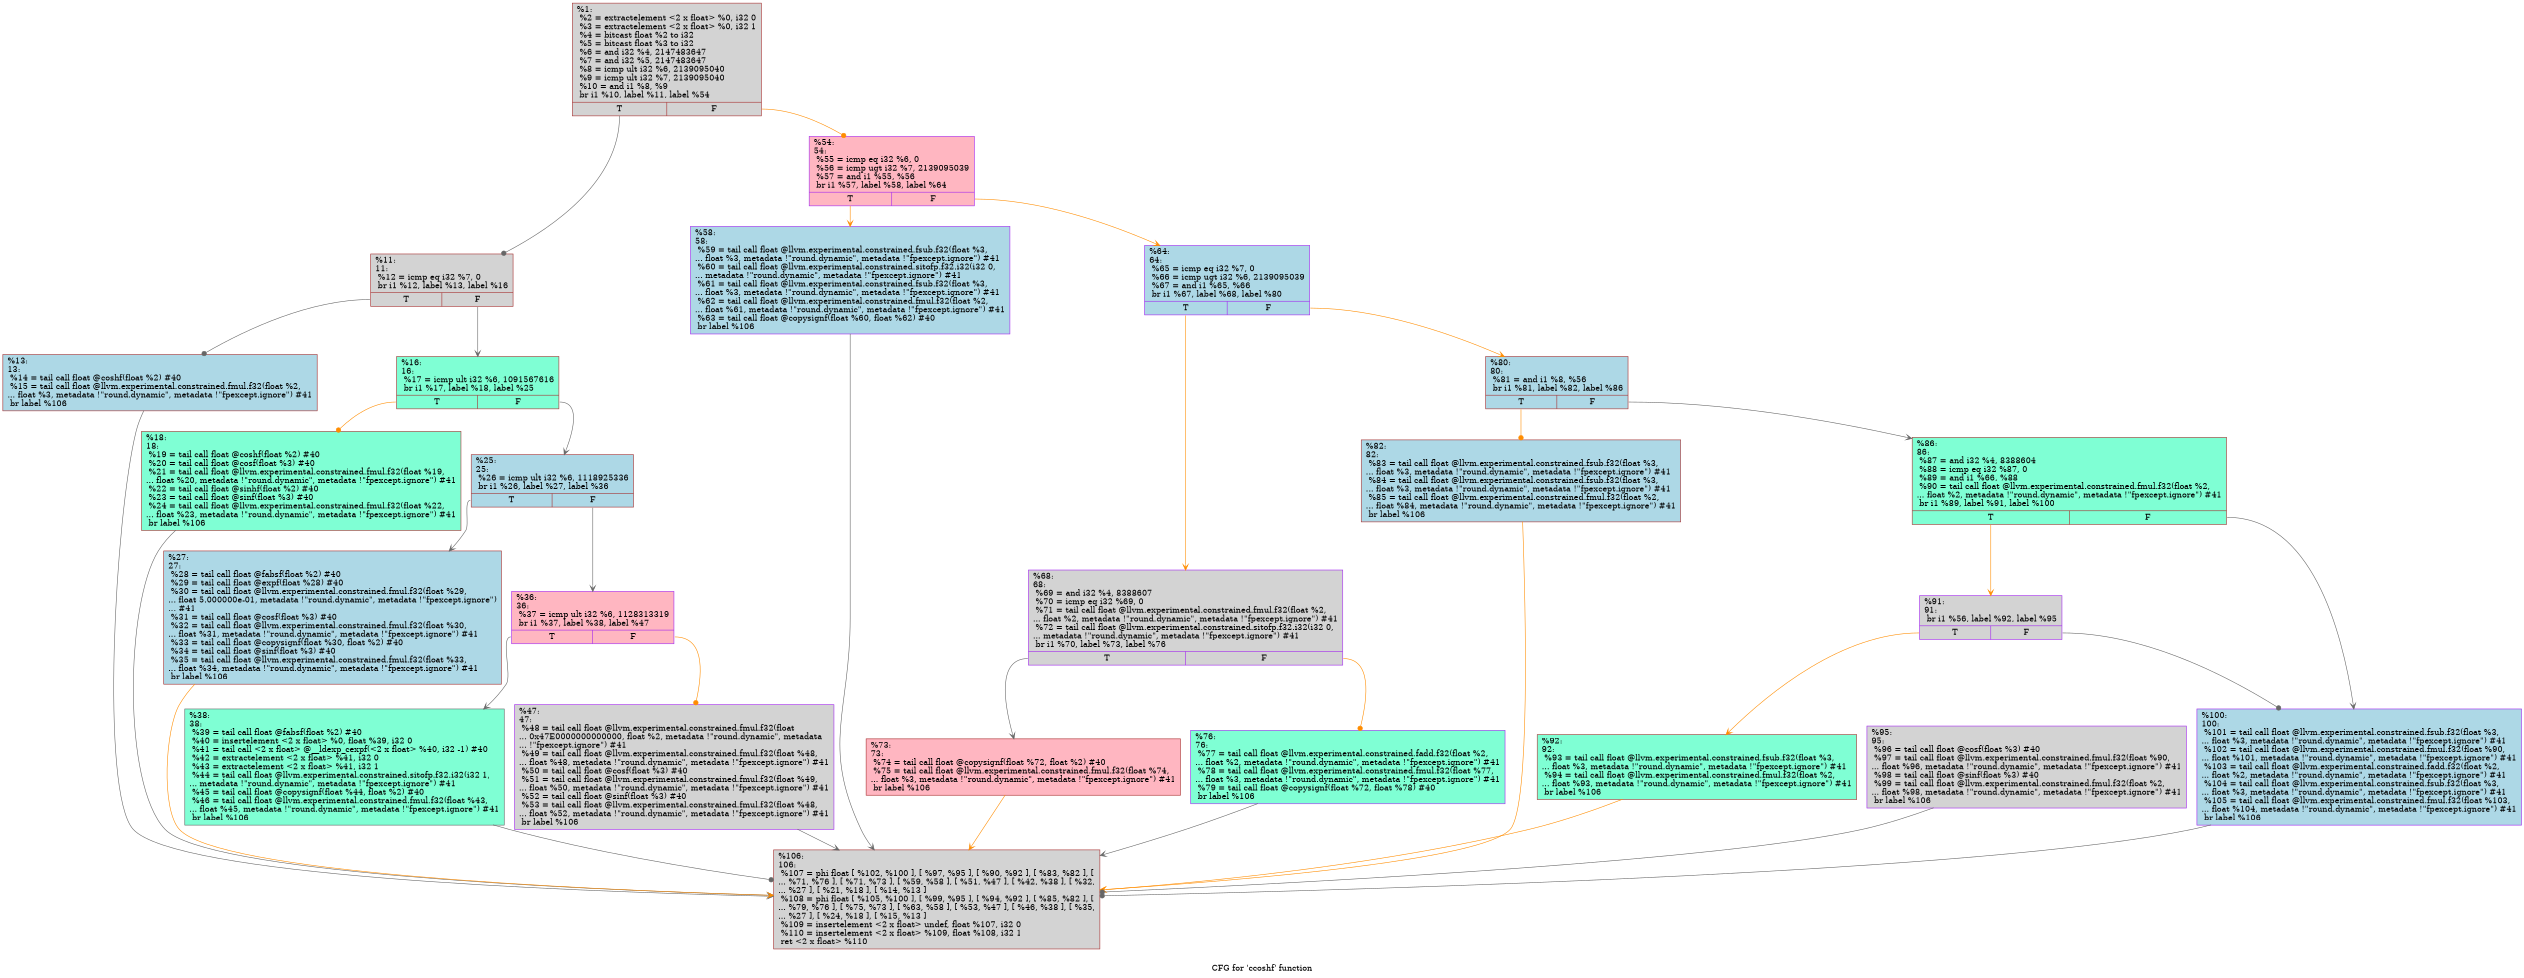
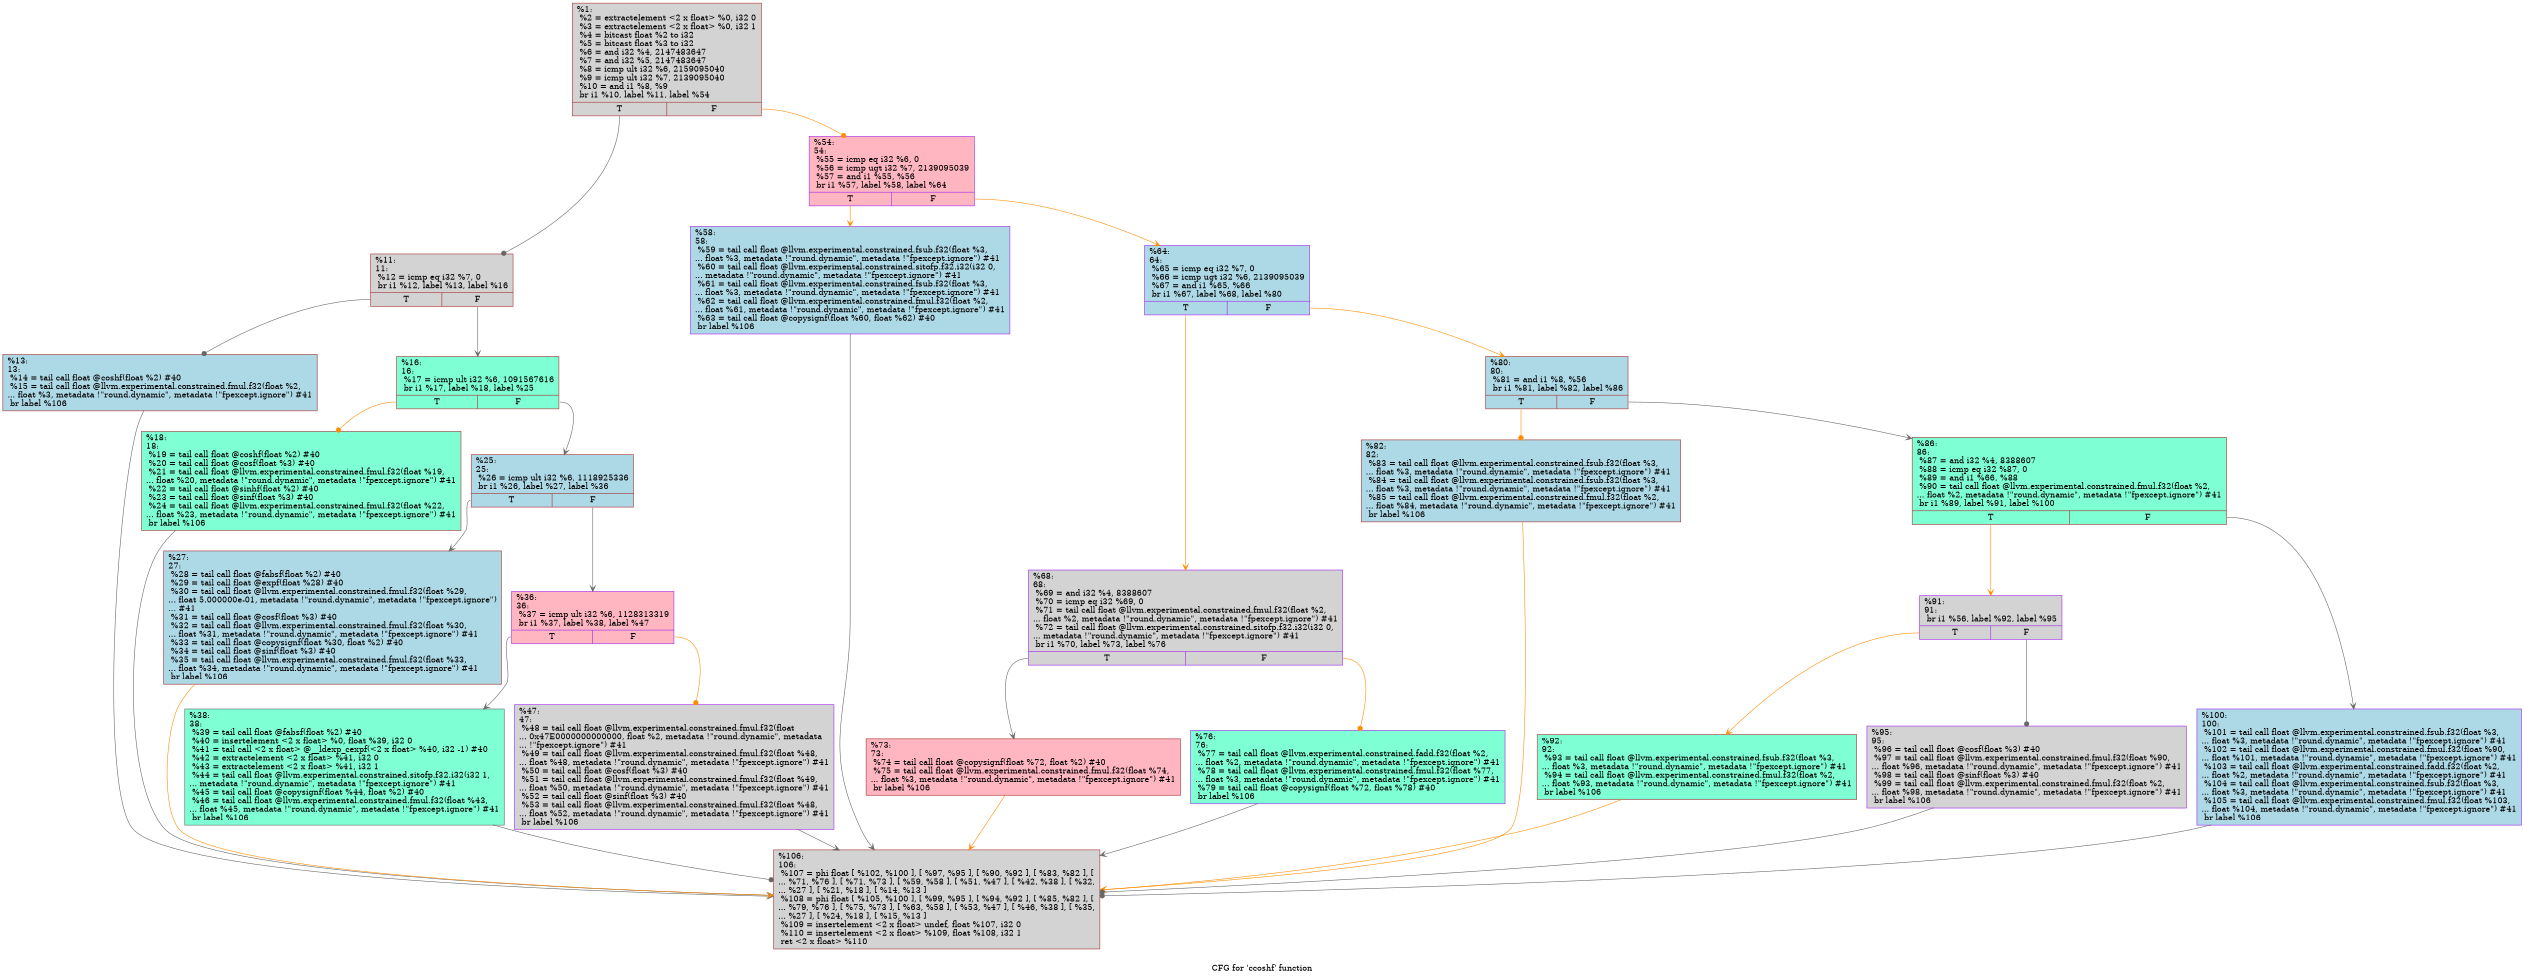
node "%1:": text "%8 = icmp ult i32 %6, 2139095040" -> "%8 = icmp ult i32 %6, 2159095040"
node "%86:": text "%87 = and i32 %4, 8388604" -> "%87 = and i32 %4, 8388607"
edge "%91:" -> "%100:": now "%91:" -> "%95:"
